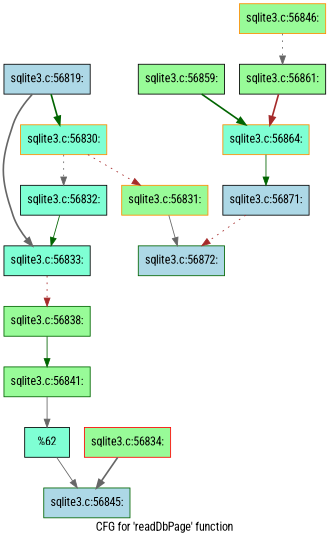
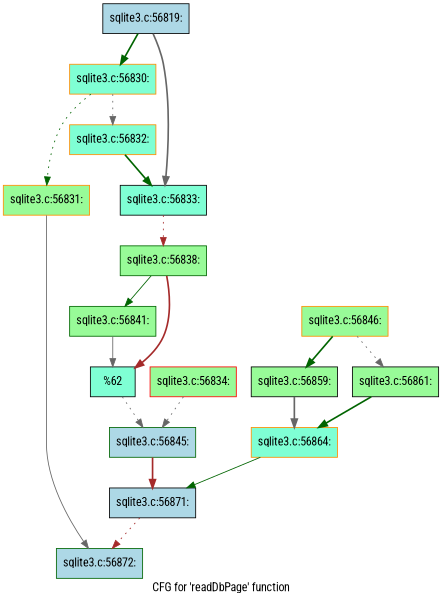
edge "sqlite3.c:56861:" -> "sqlite3.c:56864:": color brown -> darkgreen
edge "sqlite3.c:56859:" -> "sqlite3.c:56864:": color darkgreen -> gray40
edge "sqlite3.c:56830:" -> "sqlite3.c:56831:": color brown -> darkgreen
node "sqlite3.c:56832:": color black -> darkorange
edge "sqlite3.c:56832:" -> "sqlite3.c:56833:": style solid -> bold
edge "sqlite3.c:56838:" -> "%62": added
edge "sqlite3.c:56846:" -> "sqlite3.c:56859:": added
edge "%62" -> "sqlite3.c:56845:": style solid -> dotted
edge "sqlite3.c:56834:" -> "sqlite3.c:56845:": style bold -> dotted
edge "sqlite3.c:56845:" -> "sqlite3.c:56871:": added
